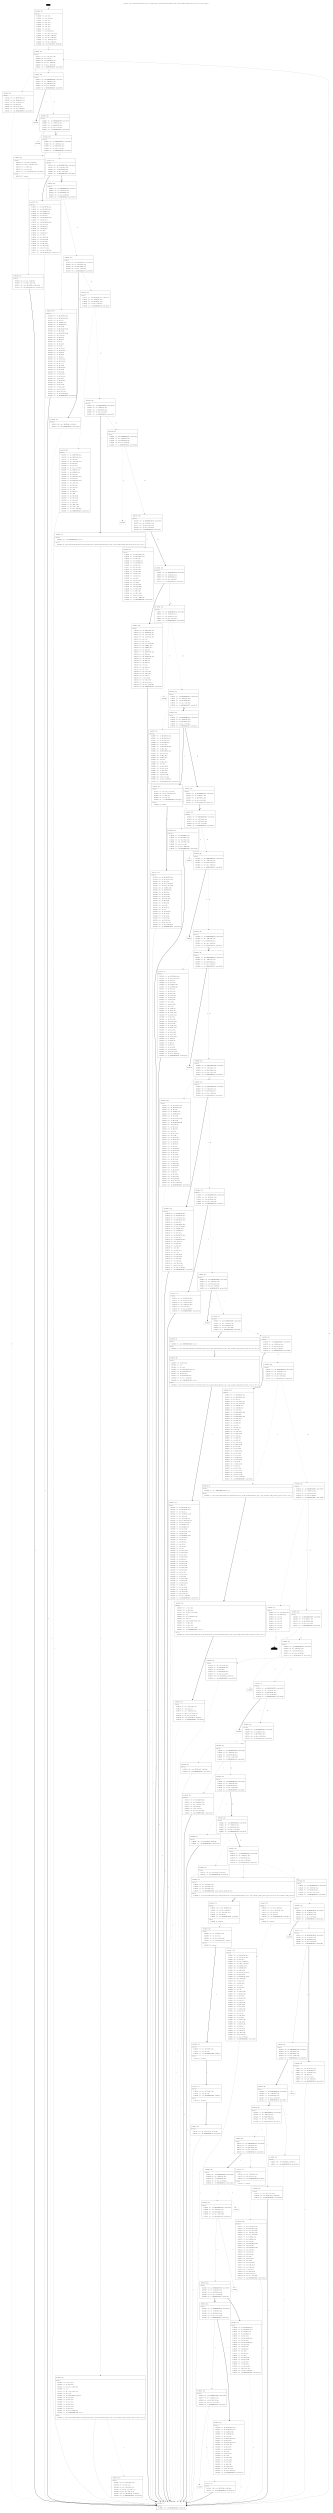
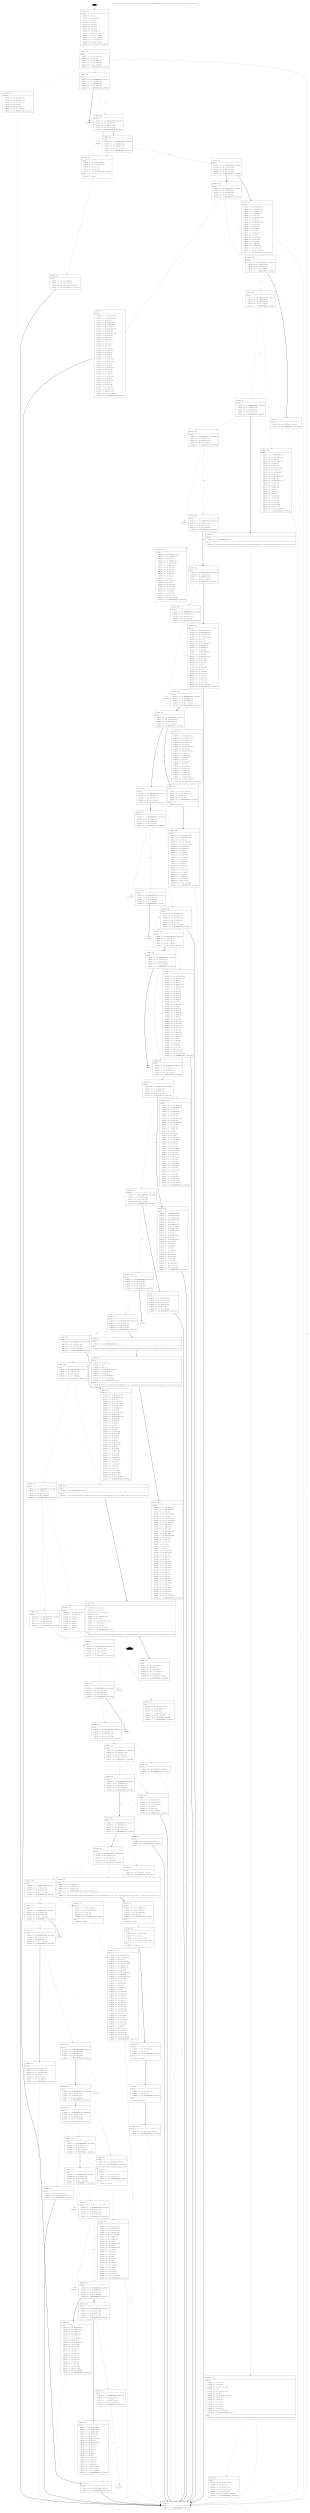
edge "0x401ddd [147]" -> "0x40281c [5]": now "0x401ddd [147]" -> "0x401ce2 [15]"
